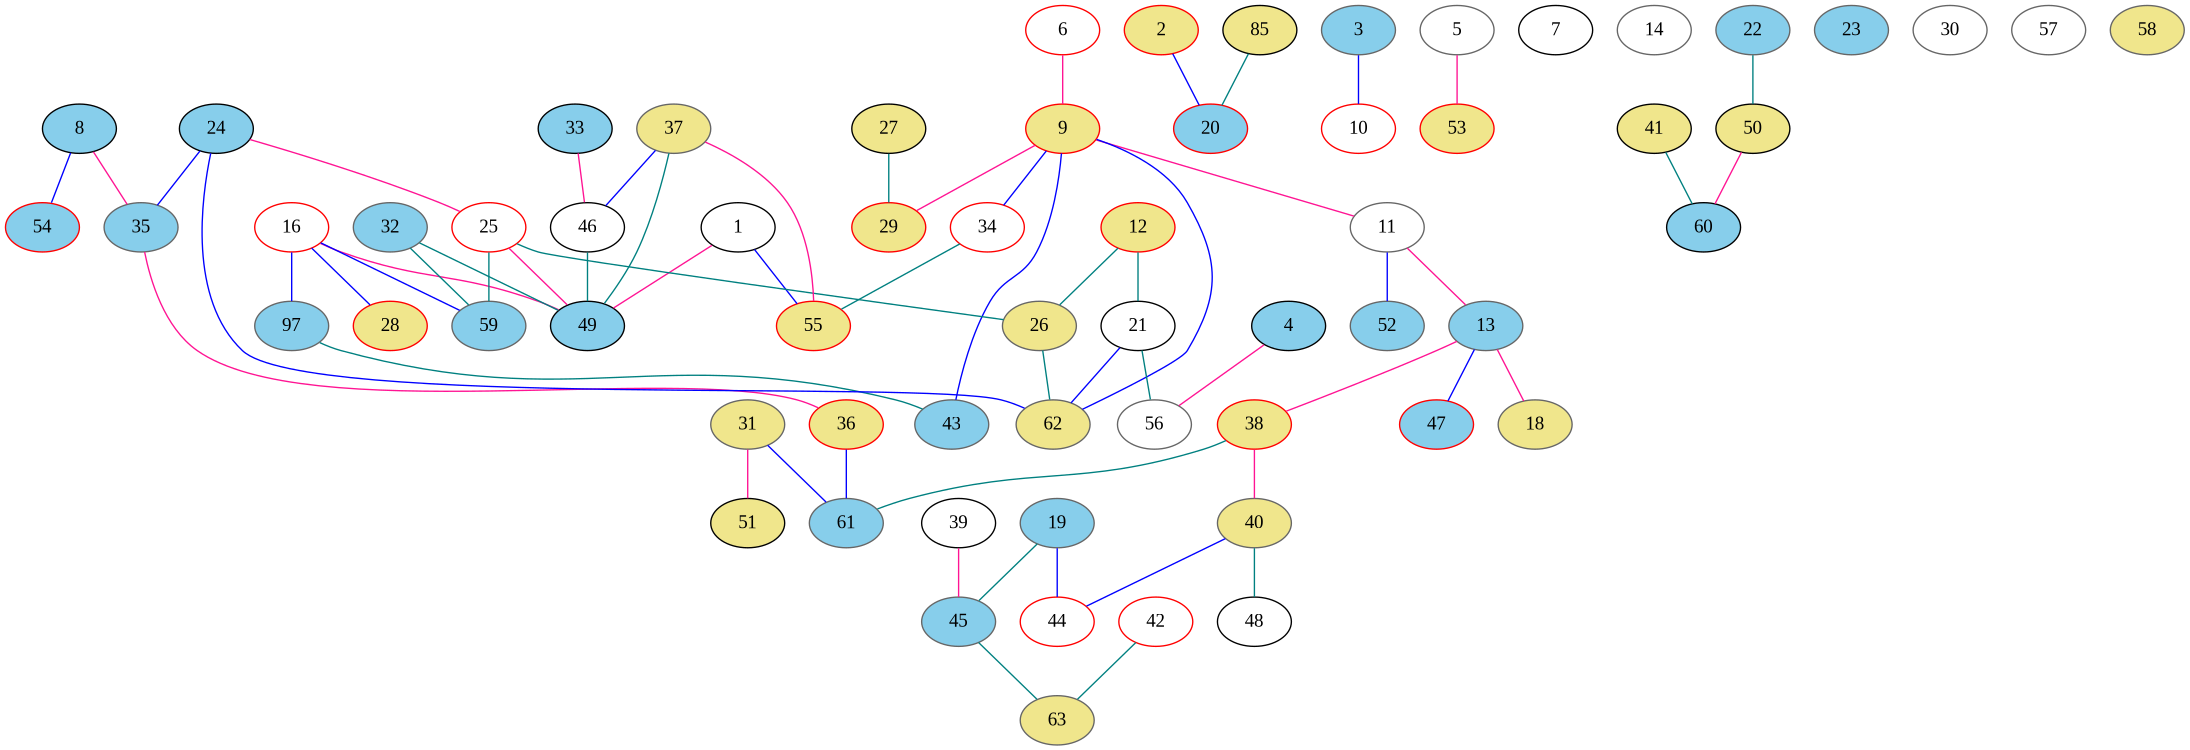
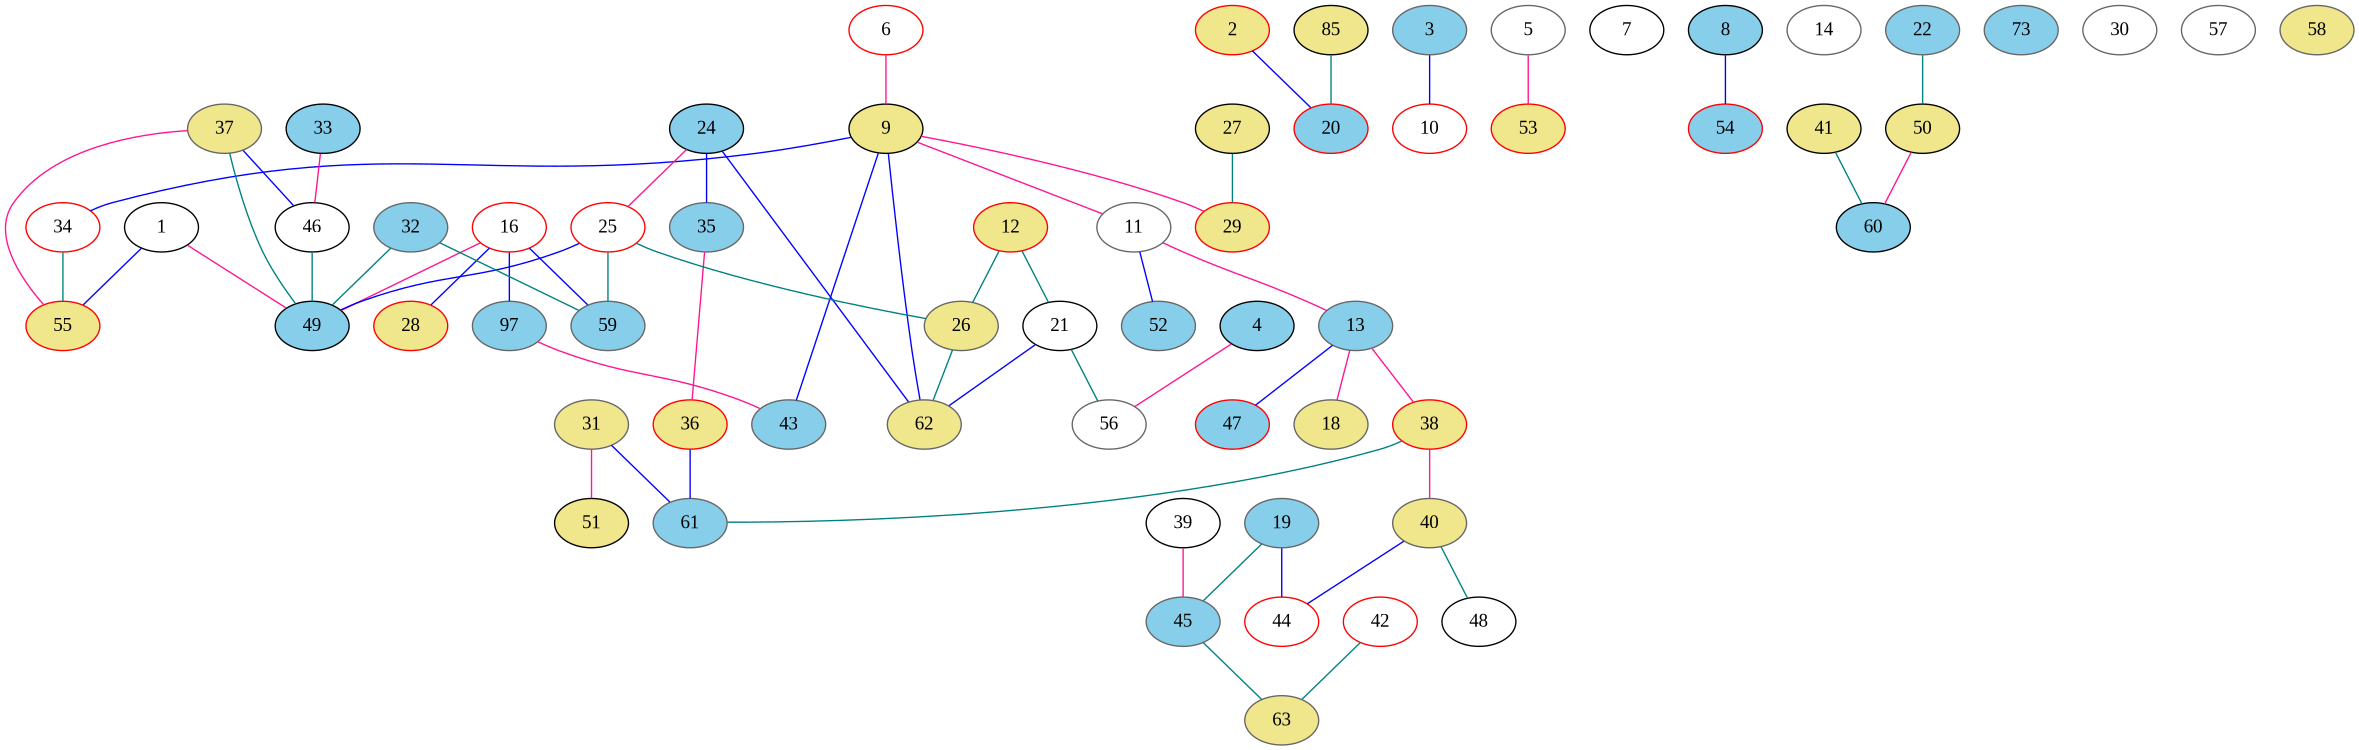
node "23": label "23" -> "73"
node "9": color red -> black
edge "8" -- "35": removed
edge "25" -- "49": color deeppink -> blue
edge "97" -- "43": color teal -> deeppink
